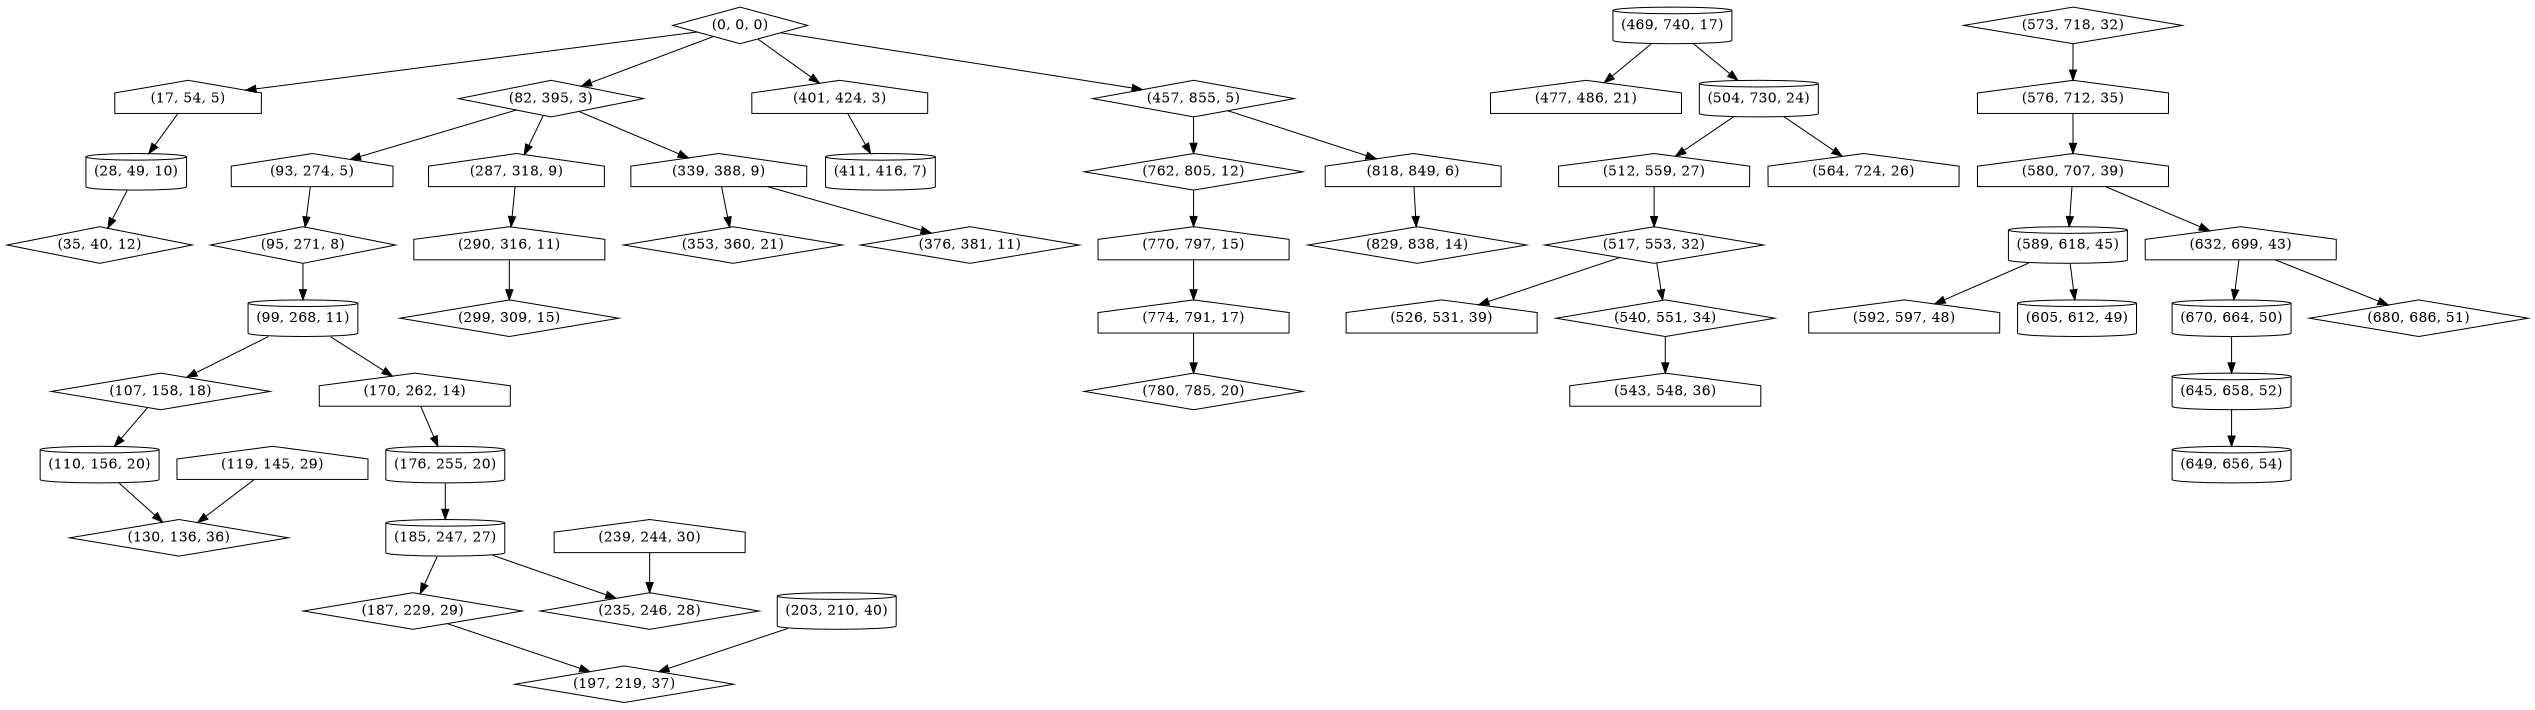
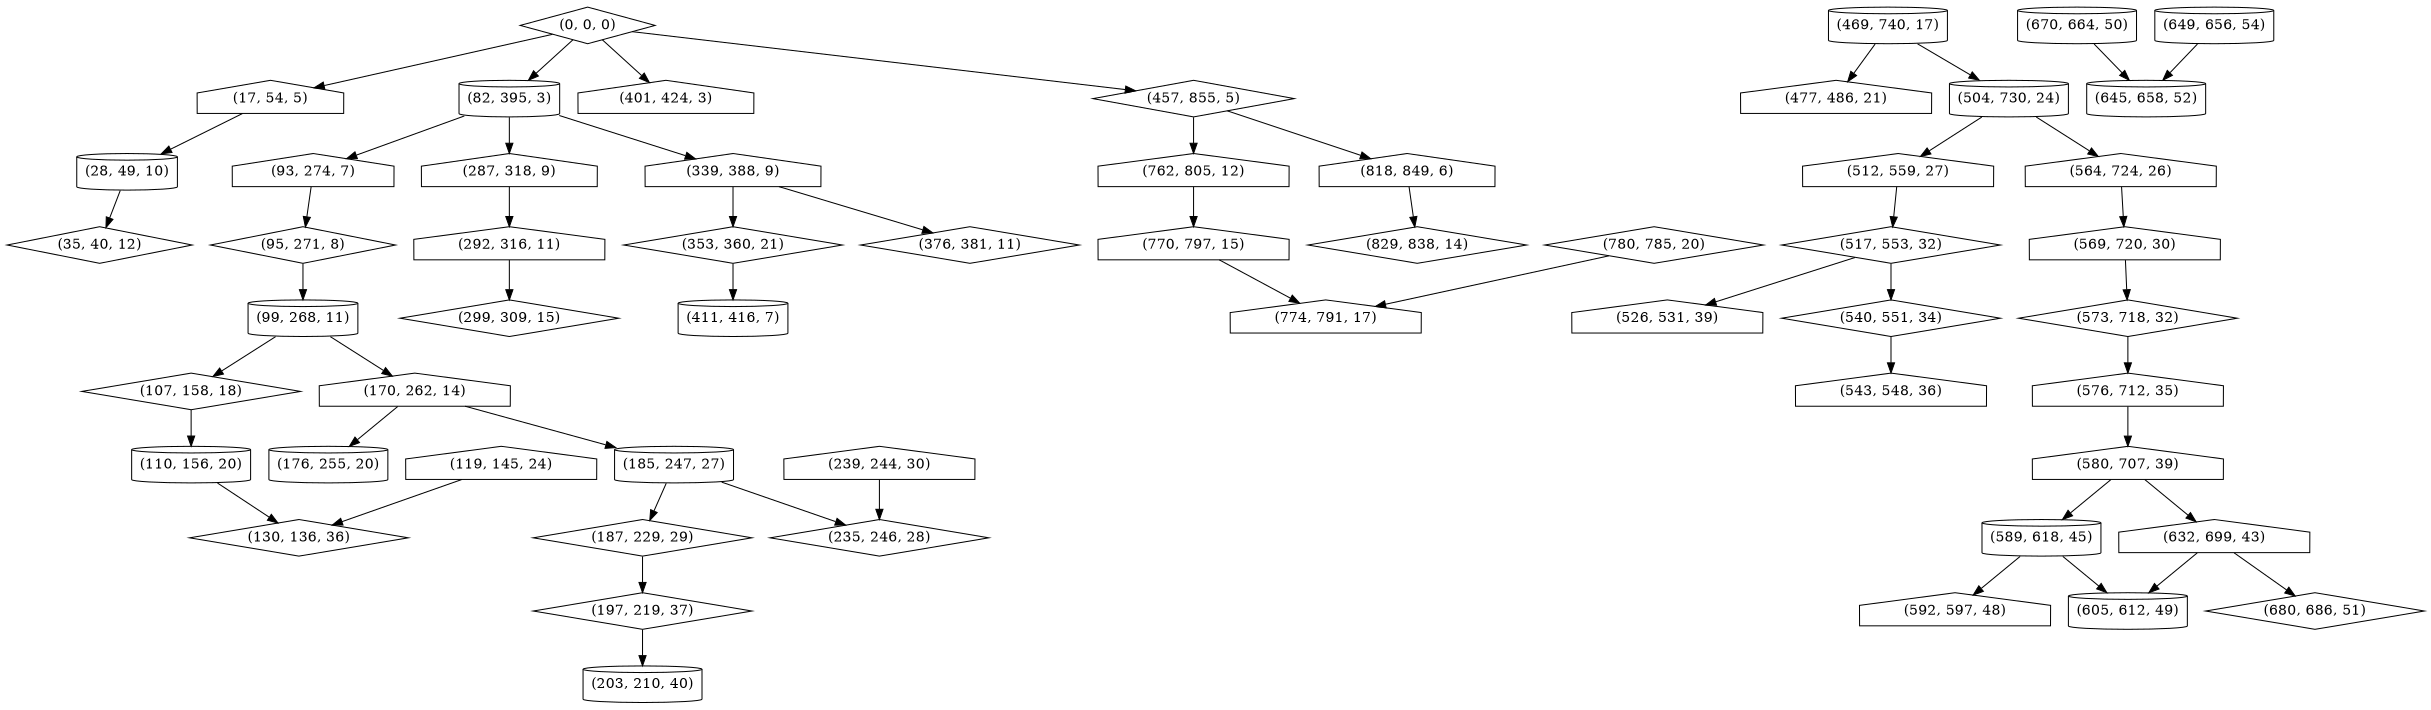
node "(82, 395, 3)": shape diamond -> cylinder
edge "(401, 424, 3)" -> "(411, 416, 7)": now "(353, 360, 21)" -> "(411, 416, 7)"
node "(93, 274, 5)": label "(93, 274, 5)" -> "(93, 274, 7)"
node "(762, 805, 12)": shape diamond -> house
node "(290, 316, 11)": label "(290, 316, 11)" -> "(292, 316, 11)"
node "(569, 720, 30)": added
edge "(632, 699, 43)" -> "(670, 664, 50)": now "(632, 699, 43)" -> "(605, 612, 49)"
edge "(774, 791, 17)" -> "(780, 785, 20)": reversed
edge "(645, 658, 52)" -> "(649, 656, 54)": reversed
node "(119, 145, 29)": label "(119, 145, 29)" -> "(119, 145, 24)"
edge "(176, 255, 20)" -> "(185, 247, 27)": now "(170, 262, 14)" -> "(185, 247, 27)"
edge "(203, 210, 40)" -> "(197, 219, 37)": reversed
